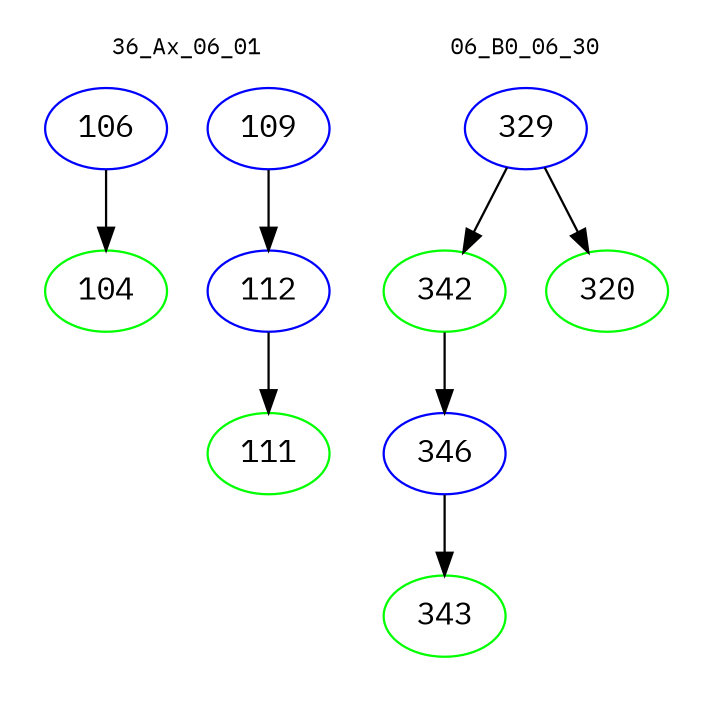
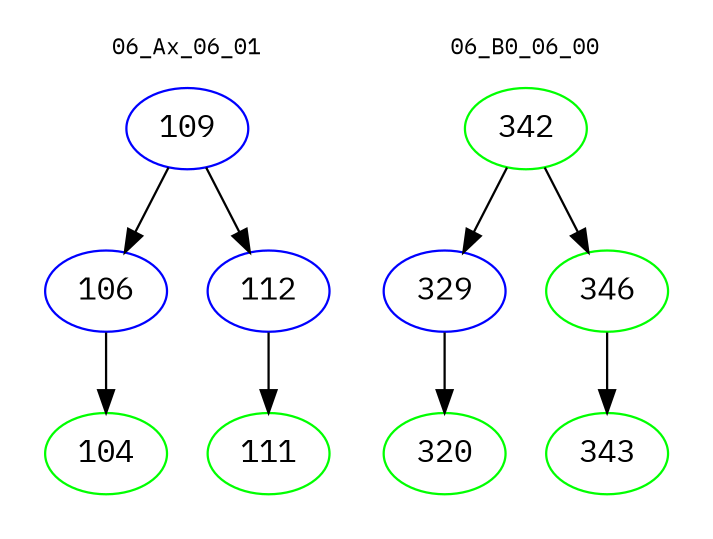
cluster "36_Ax_06_01": label "36_Ax_06_01" -> "06_Ax_06_01"
cluster "06_B0_06_30": label "06_B0_06_30" -> "06_B0_06_00"
edge "109" -> "106": added
edge "329" -> "342": reversed
node "346": color blue -> green
